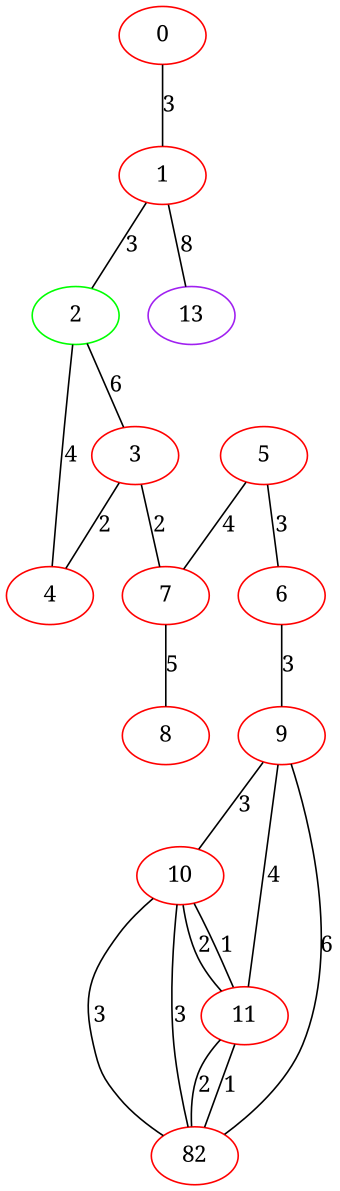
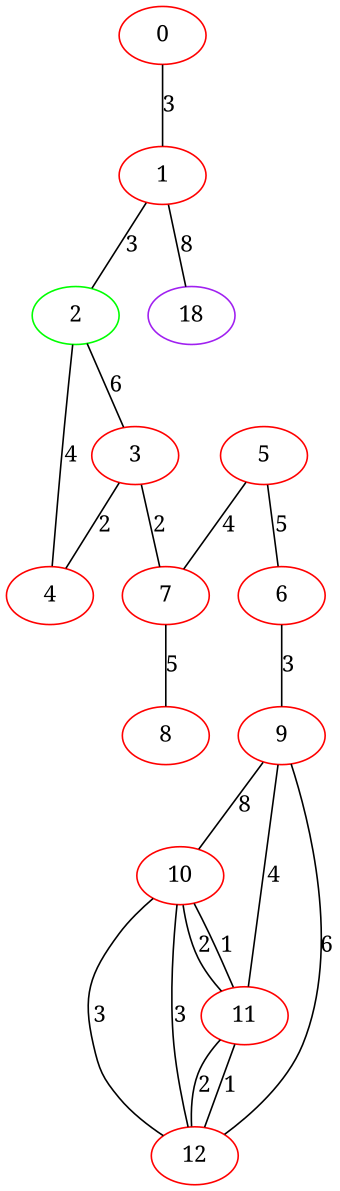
node "13": label "13" -> "18"
edge "5" -- "6": label "3" -> "5"
edge "9" -- "10": label "3" -> "8"
node "82": label "82" -> "12"
